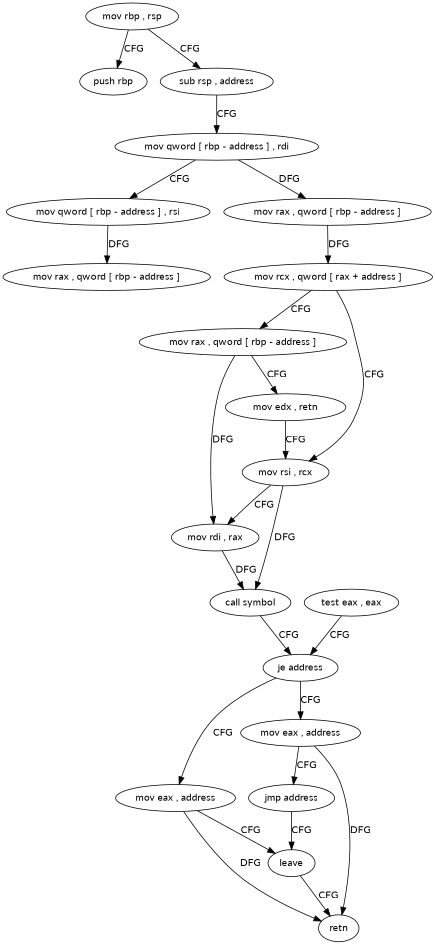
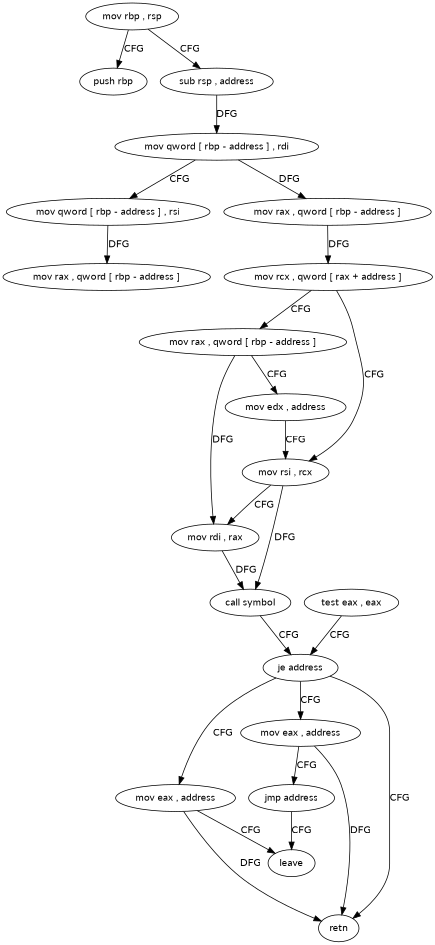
edge "sub rsp , address" -> "mov qword [ rbp - address ] , rdi": label "CFG" -> "DFG"
node "mov edx , retn": label "mov edx , retn" -> "mov edx , address"
edge "leave" -> "retn": now "je address" -> "retn"
